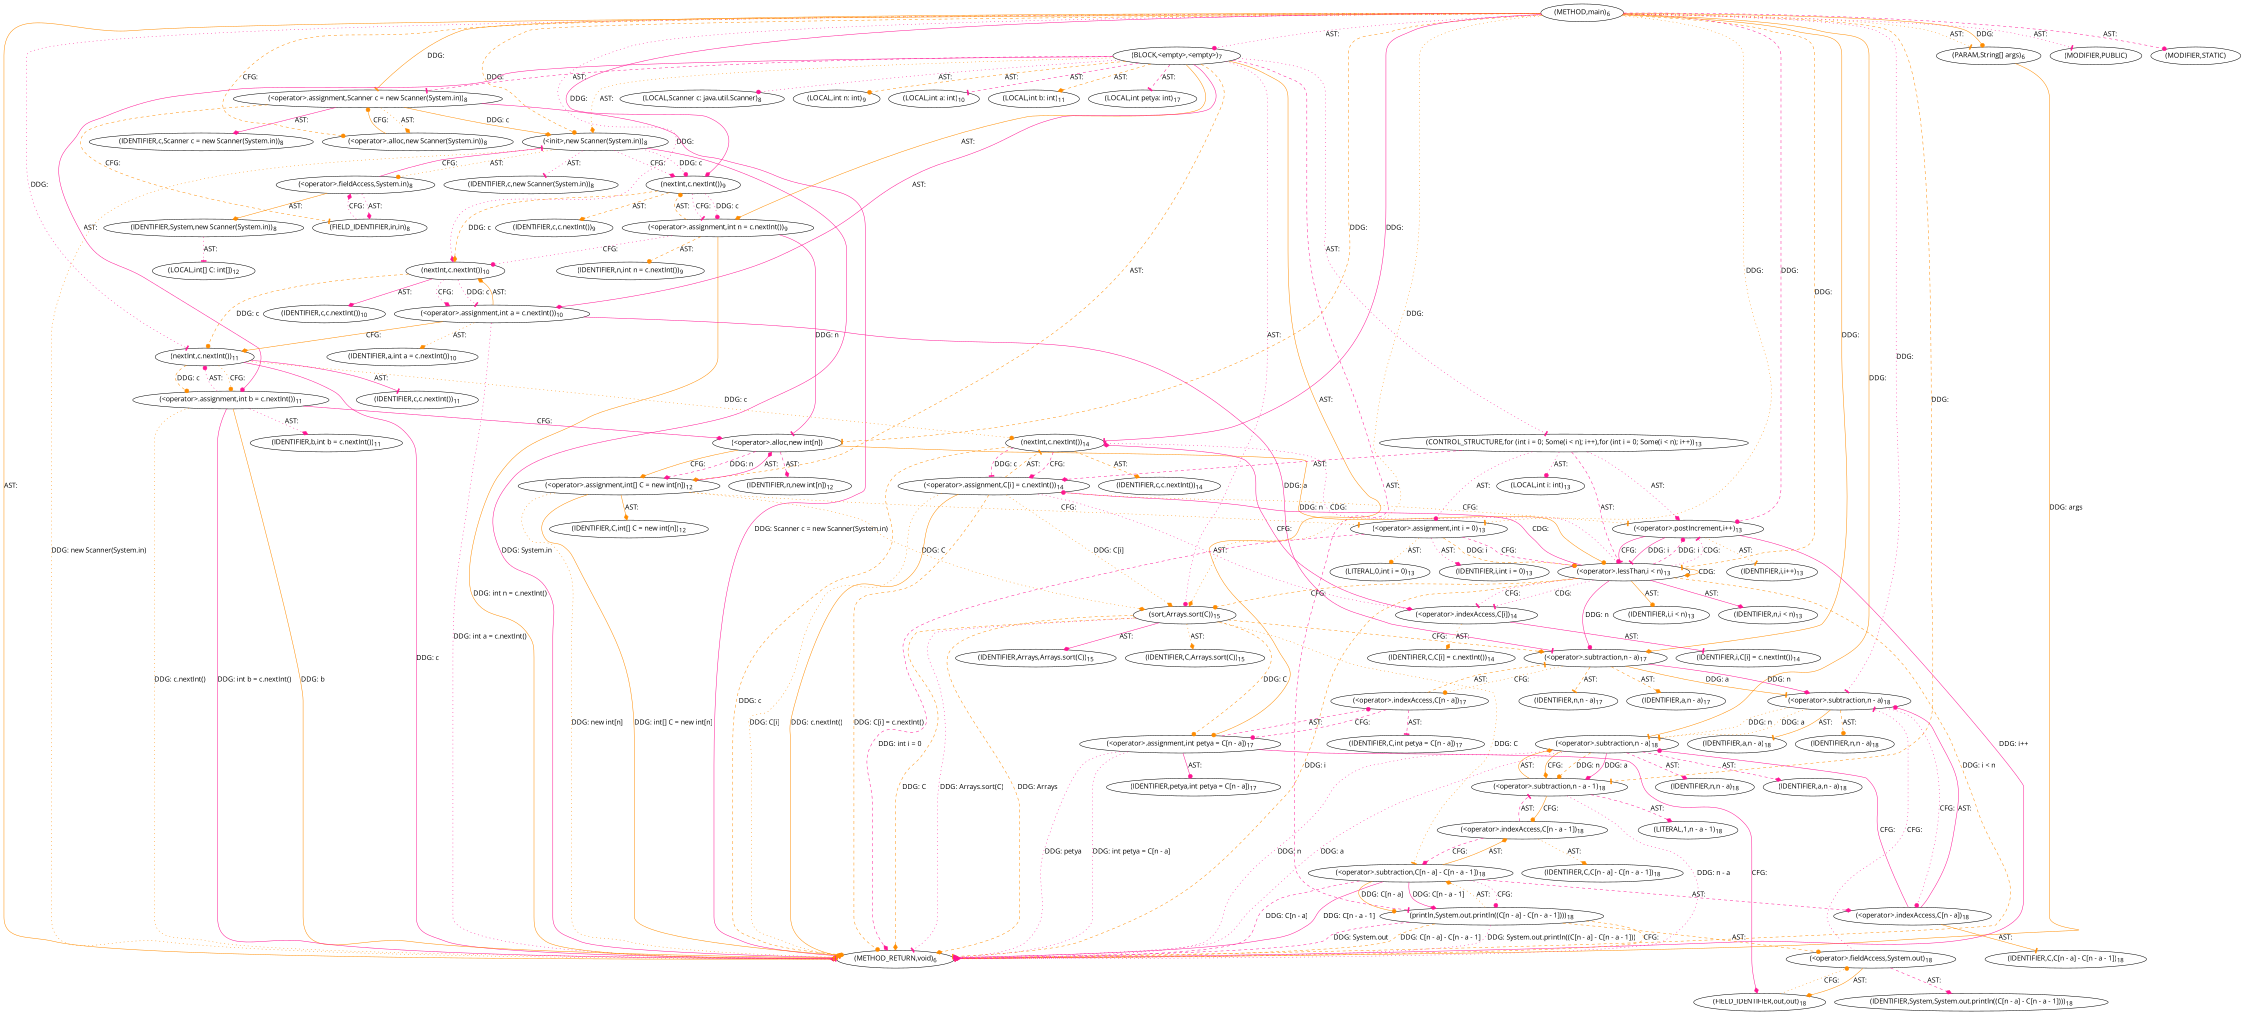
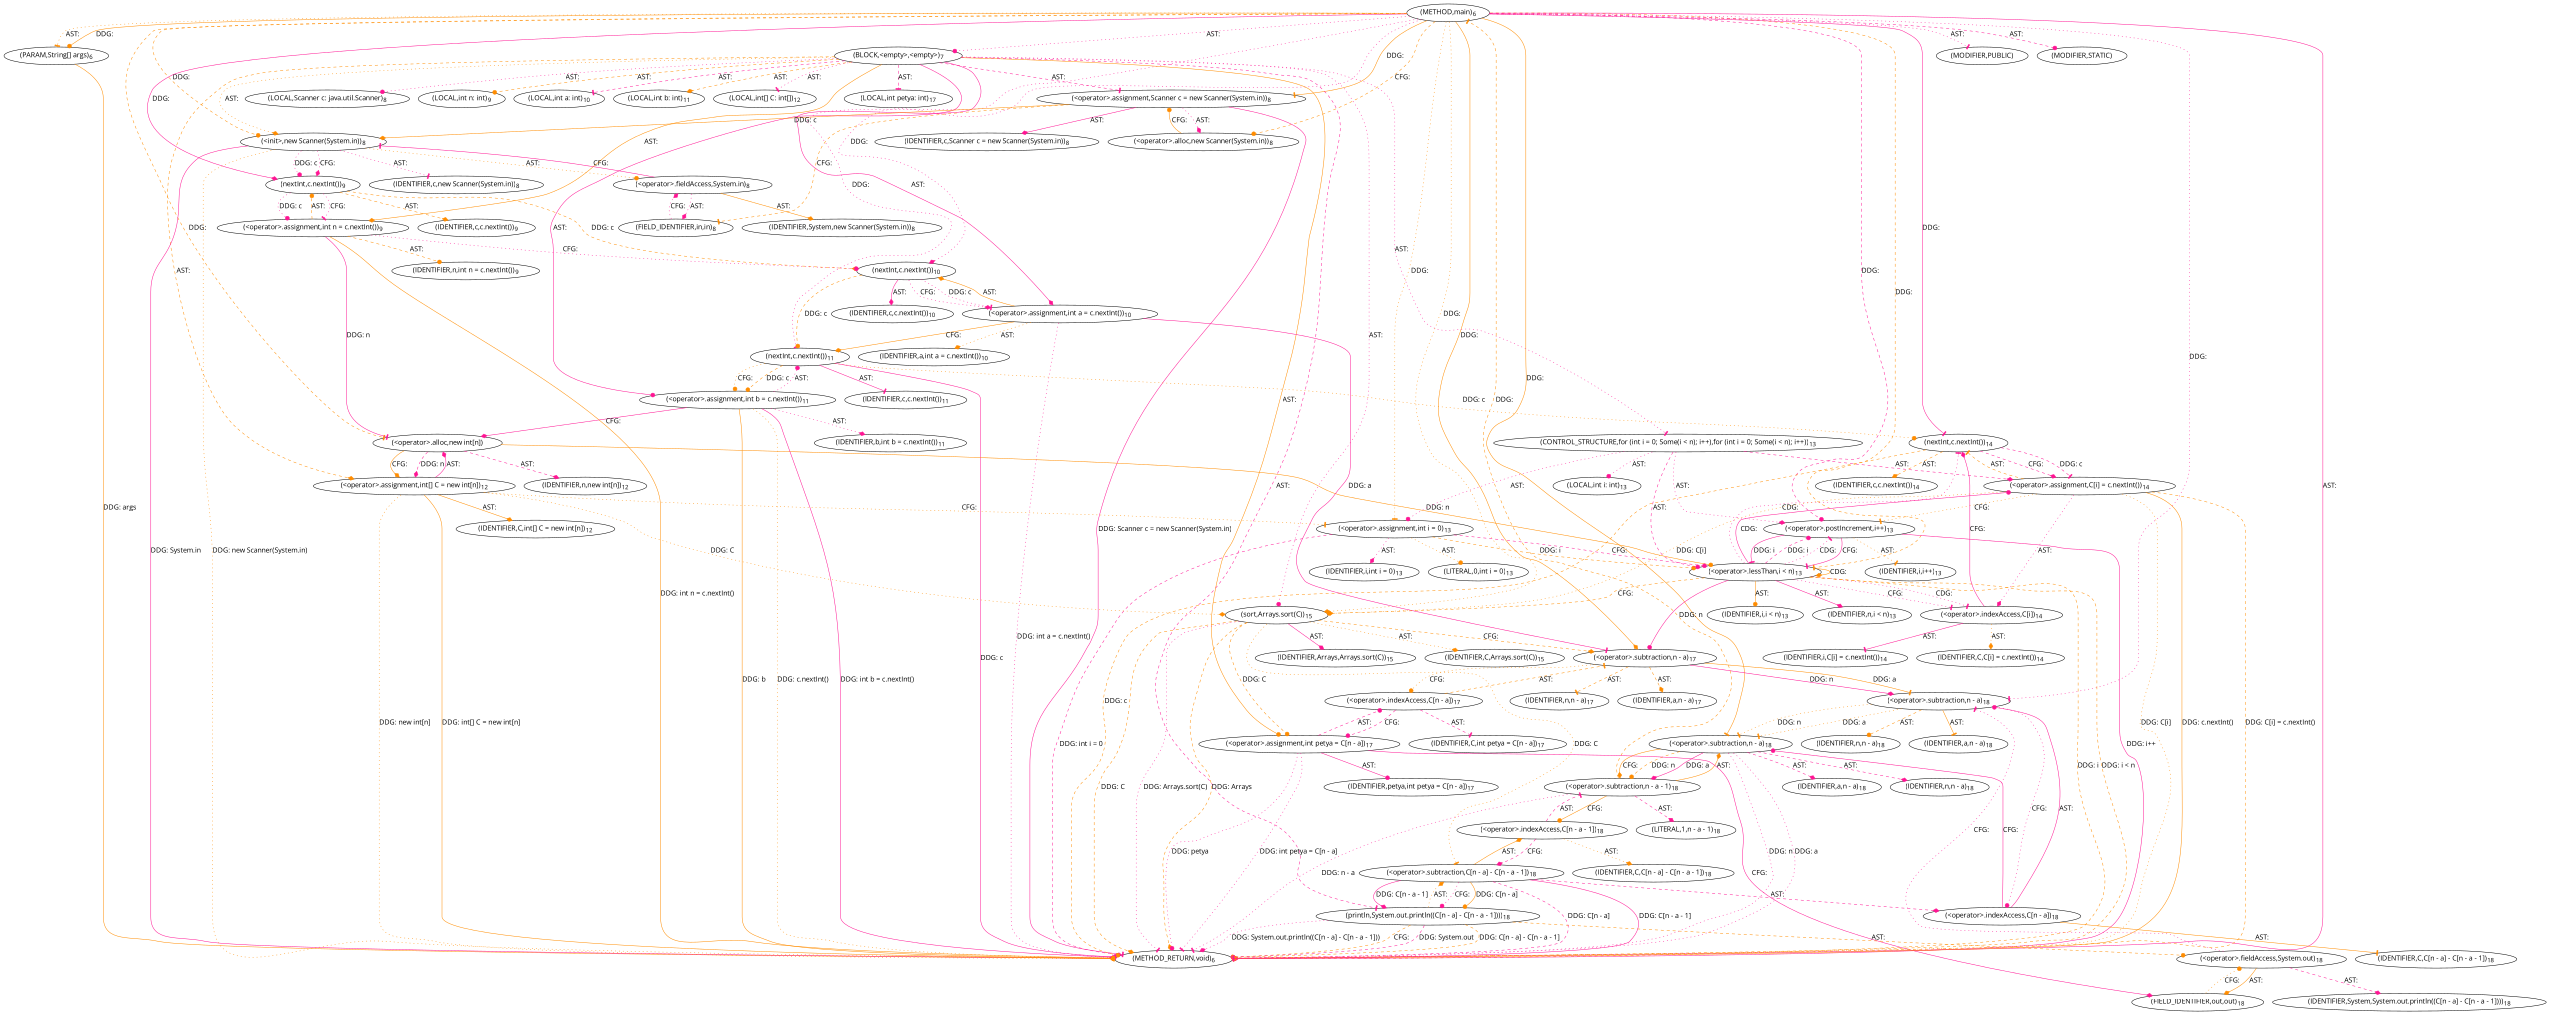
edge "(<operator>.assignment,Scanner c = new Scanner(System.in))" -> "(<operator>.alloc,new Scanner(System.in))": color darkorange -> deeppink
edge "(METHOD,main)" -> "(METHOD_RETURN,void)": color darkorange -> deeppink
edge "(IDENTIFIER,System,new Scanner(System.in))" -> "(LOCAL,int[] C: int[])": now "(BLOCK,<empty>,<empty>)" -> "(LOCAL,int[] C: int[])"
edge "(METHOD,main)" -> "(<operator>.subtraction,n - a - 1)": reversed
